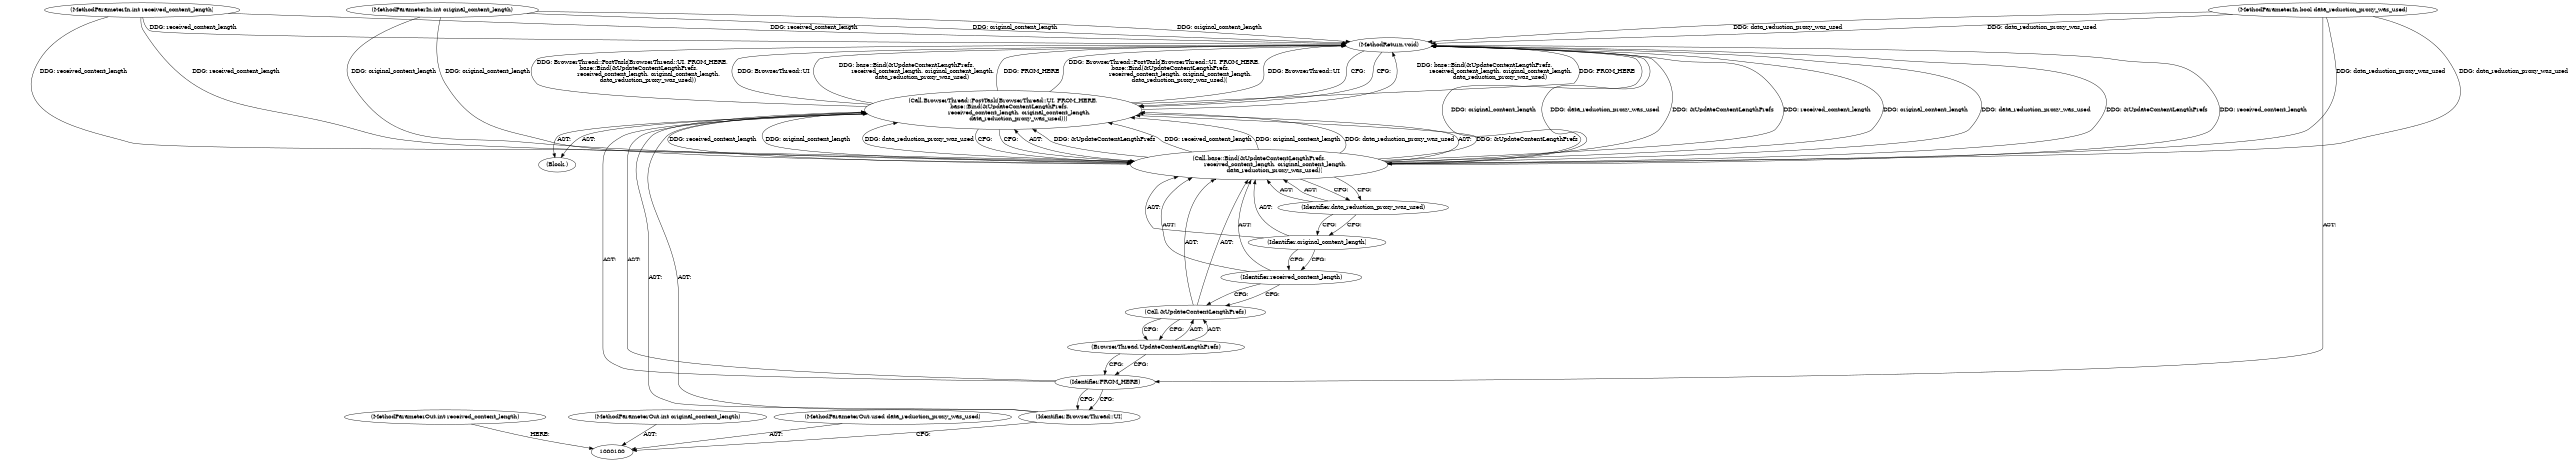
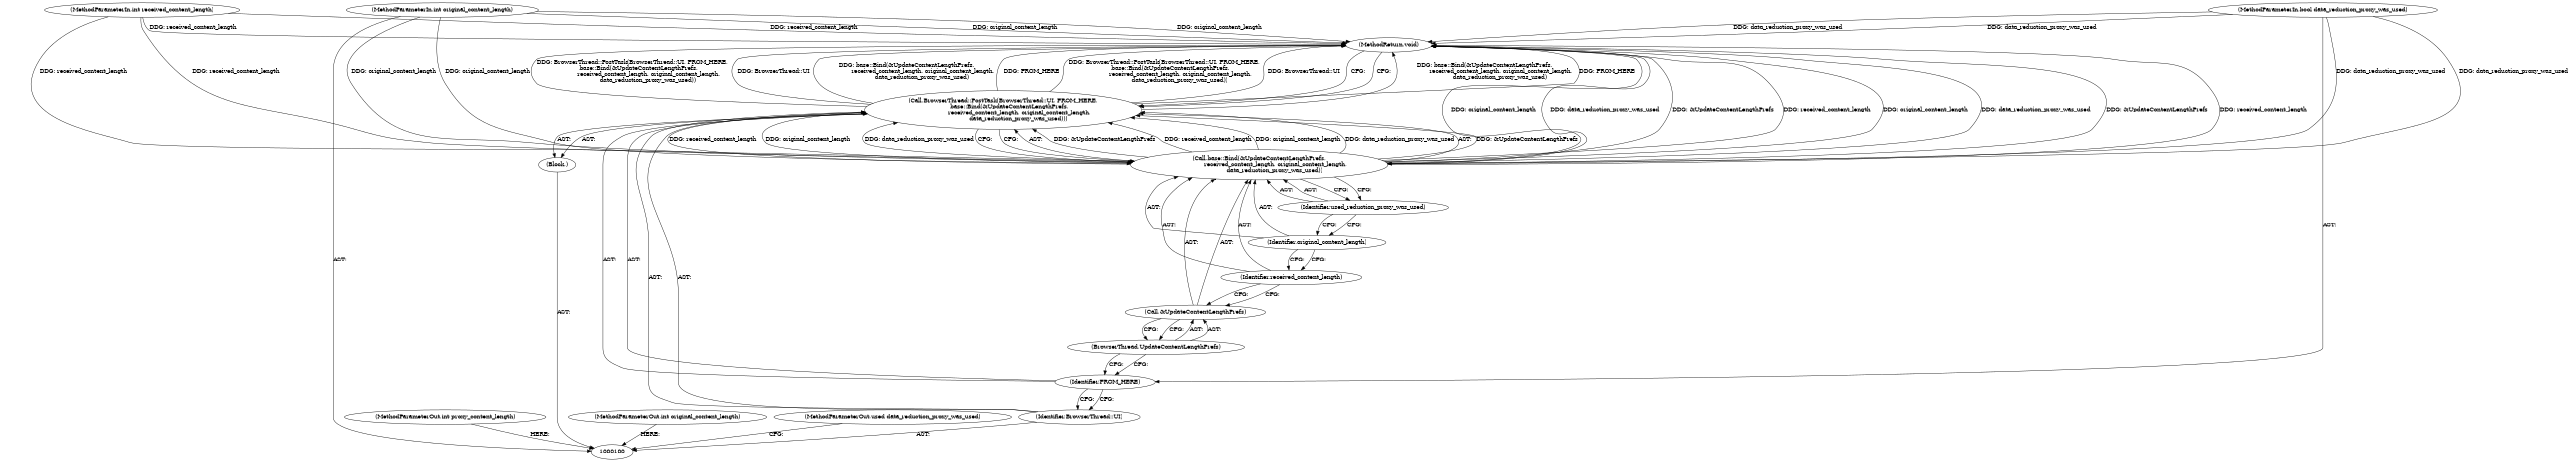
node "(Identifier,data_reduction_proxy_was_used)": label "(Identifier,data_reduction_proxy_was_used)" -> "(Identifier,used_reduction_proxy_was_used)"
edge "(Block,)" -> "1000100": added, label "AST:"
edge "(MethodParameterIn,int original_content_length)" -> "1000100": added, label "AST:"
node "(MethodParameterOut,int received_content_length)": label "(MethodParameterOut,int received_content_length)" -> "(MethodParameterOut,int proxy_content_length)"
edge "(MethodParameterOut,int original_content_length)" -> "1000100": label "AST: " -> "HERE: "
edge "(MethodParameterOut,used data_reduction_proxy_was_used)" -> "1000100": label "AST: " -> "CFG: "
edge "(Identifier,BrowserThread::UI)" -> "1000100": label "CFG: " -> "AST: "
